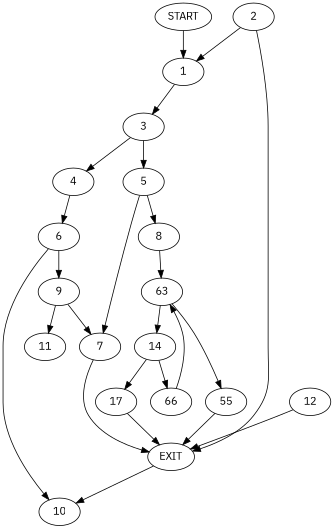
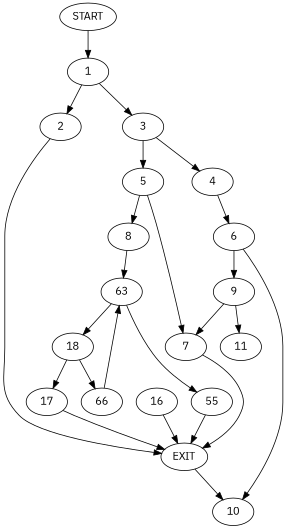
edge "2" -> "1": reversed
node "14": label "14" -> "18"
node "12": label "12" -> "16"
